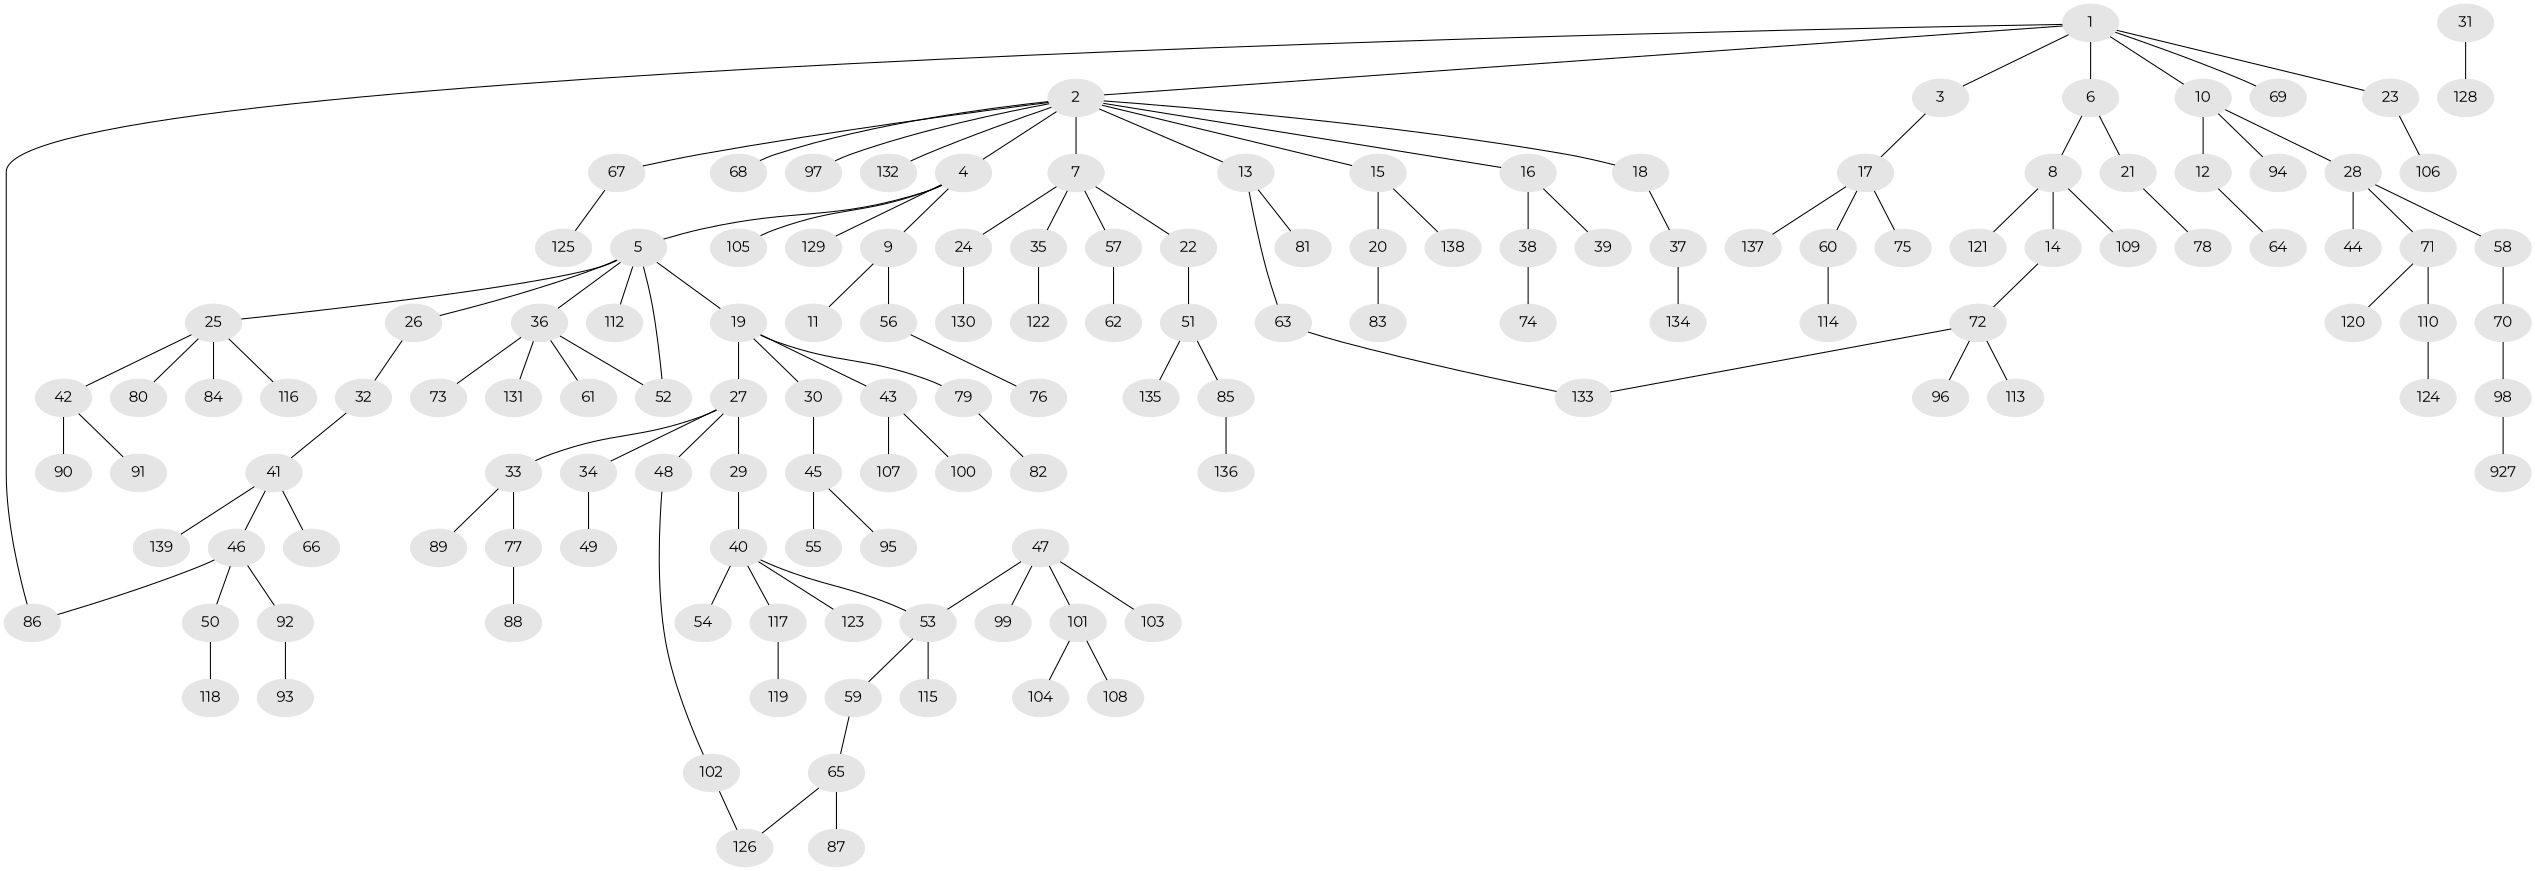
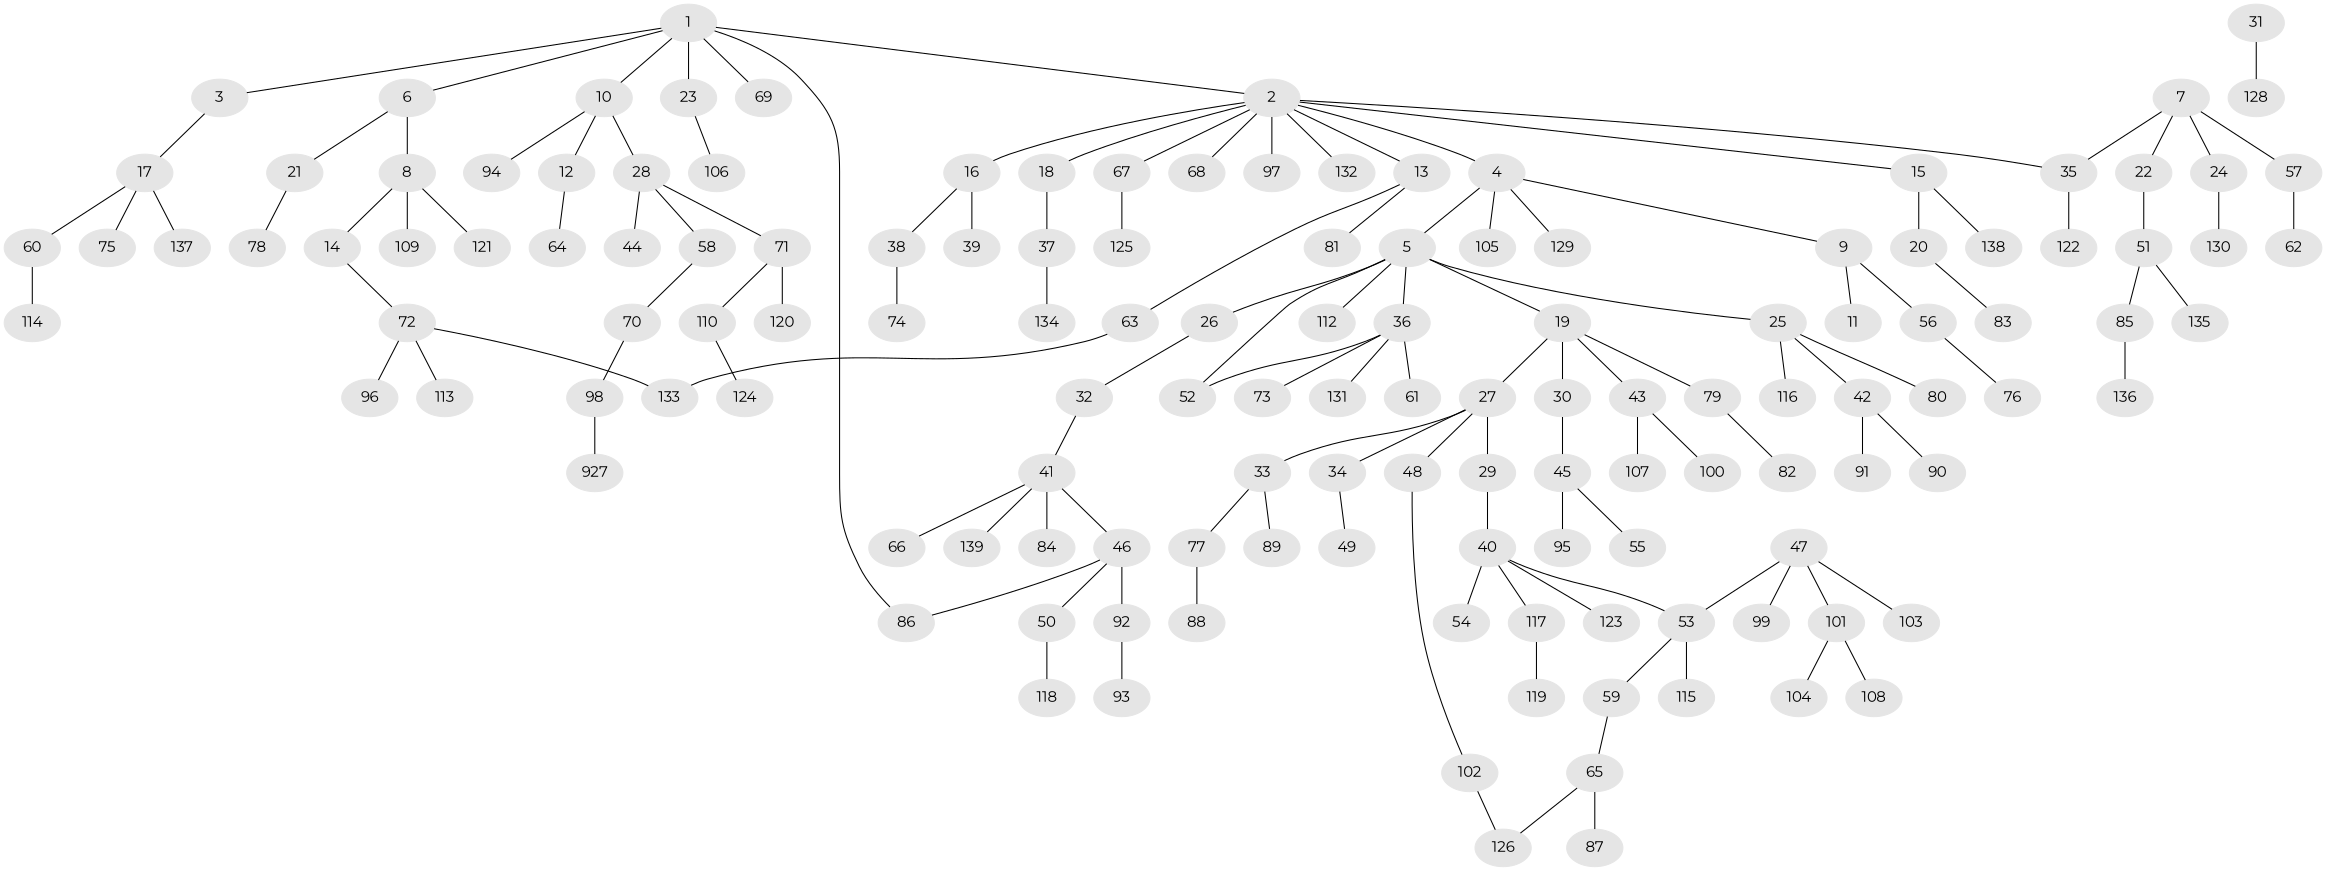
edge "2" -- "7": now "2" -- "35"
edge "25" -- "84": now "41" -- "84"
